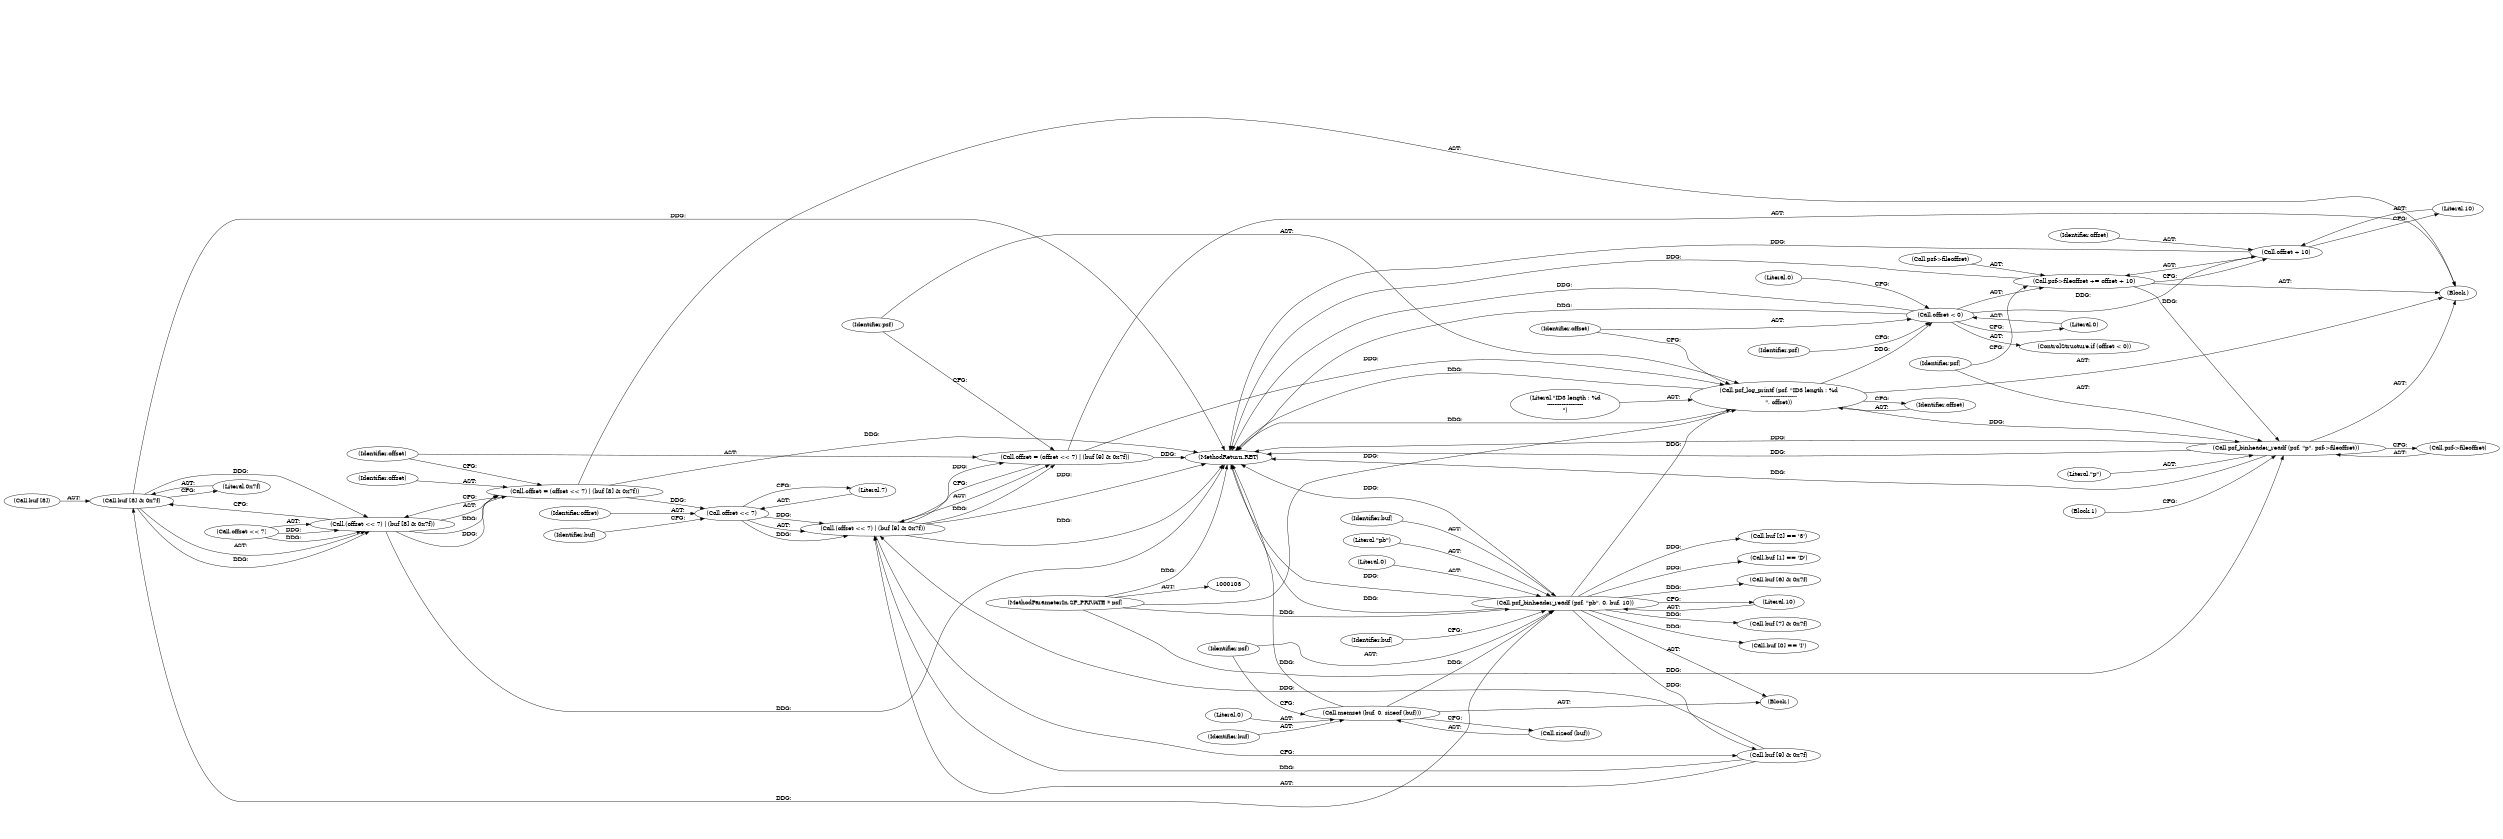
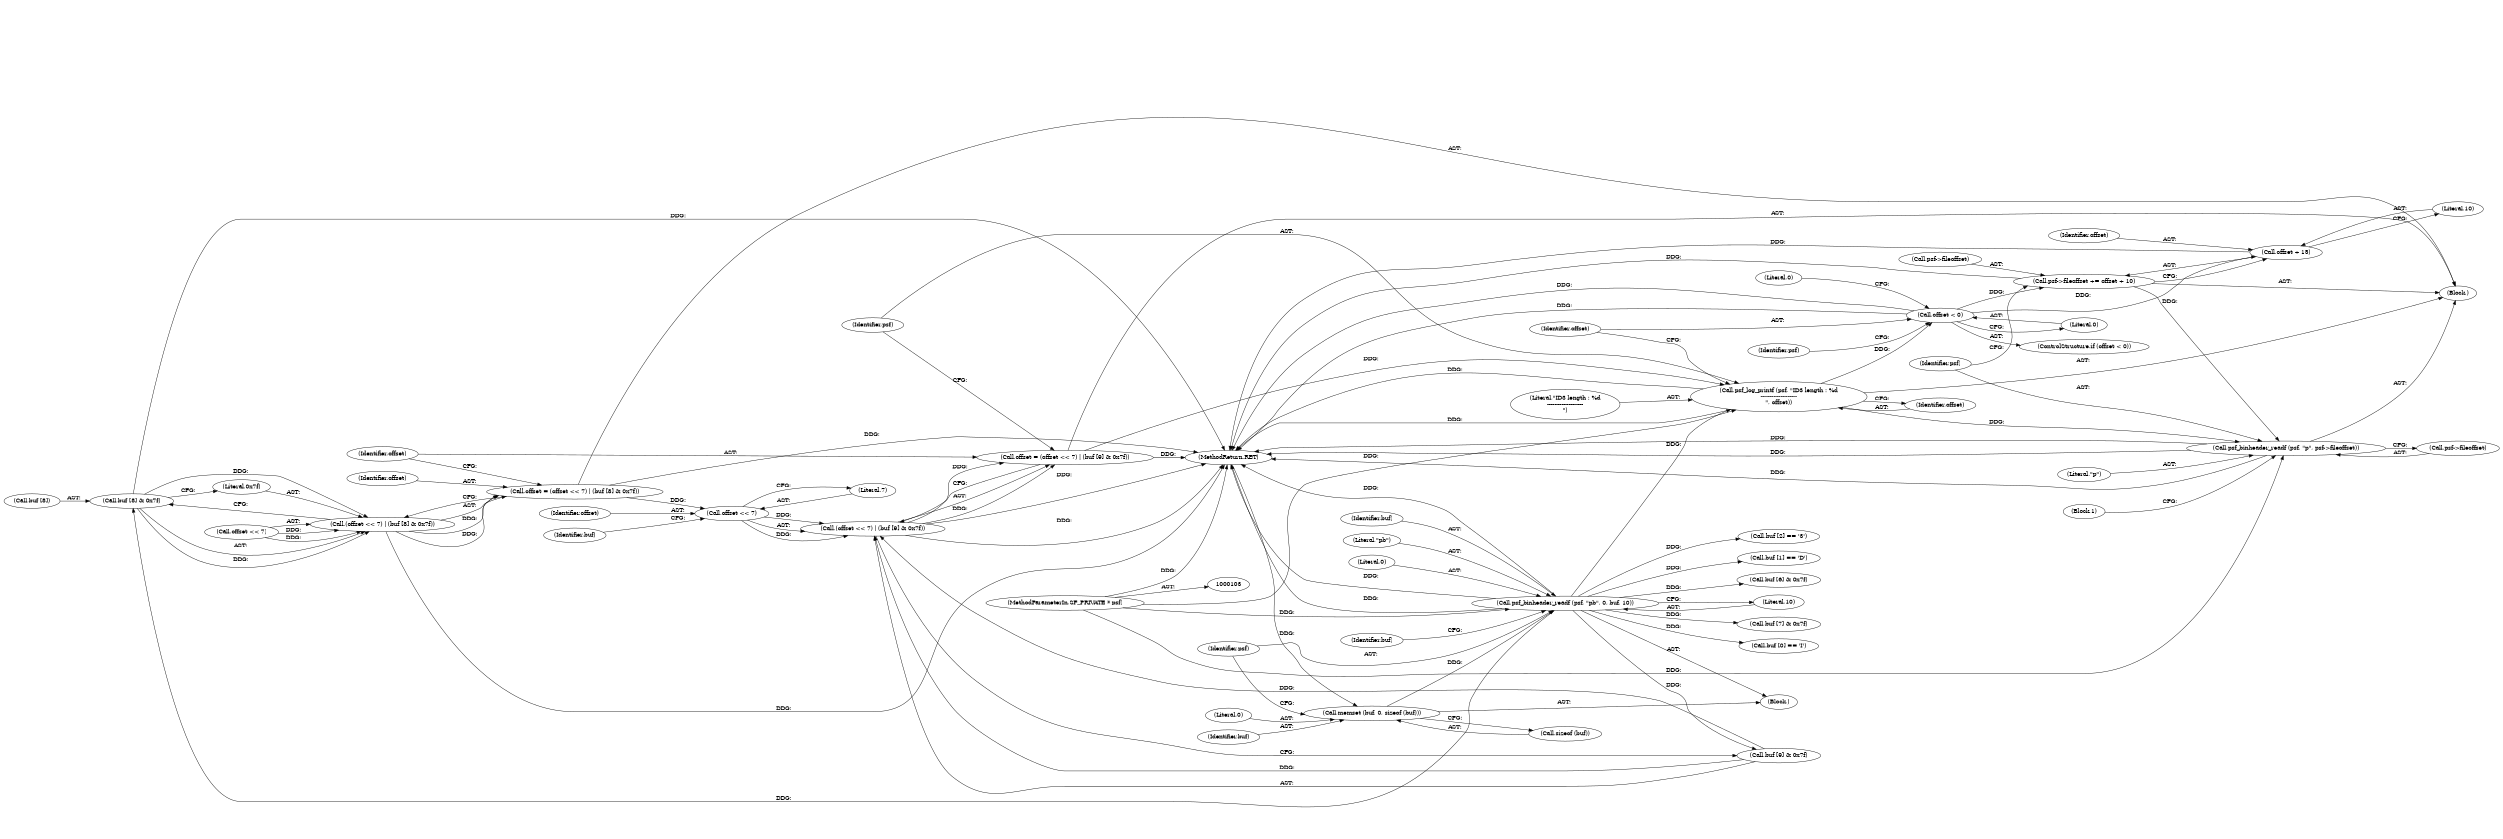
node "(Call,offset + 10)": label "(Call,offset + 10)" -> "(Call,offset + 15)"
edge "(Call,offset < 0)" -> "(Call,psf->fileoffset += offset + 10)": label "AST: " -> "DDG: "
edge "(Literal,0x7f)" -> "(Call,buf [8] & 0x7f)": now "(Literal,0x7f)" -> "(Call,(offset << 7) | (buf [8] & 0x7f))"
edge "(Call,memset (buf, 0, sizeof (buf)))" -> "(MethodReturn,RET)": reversed
